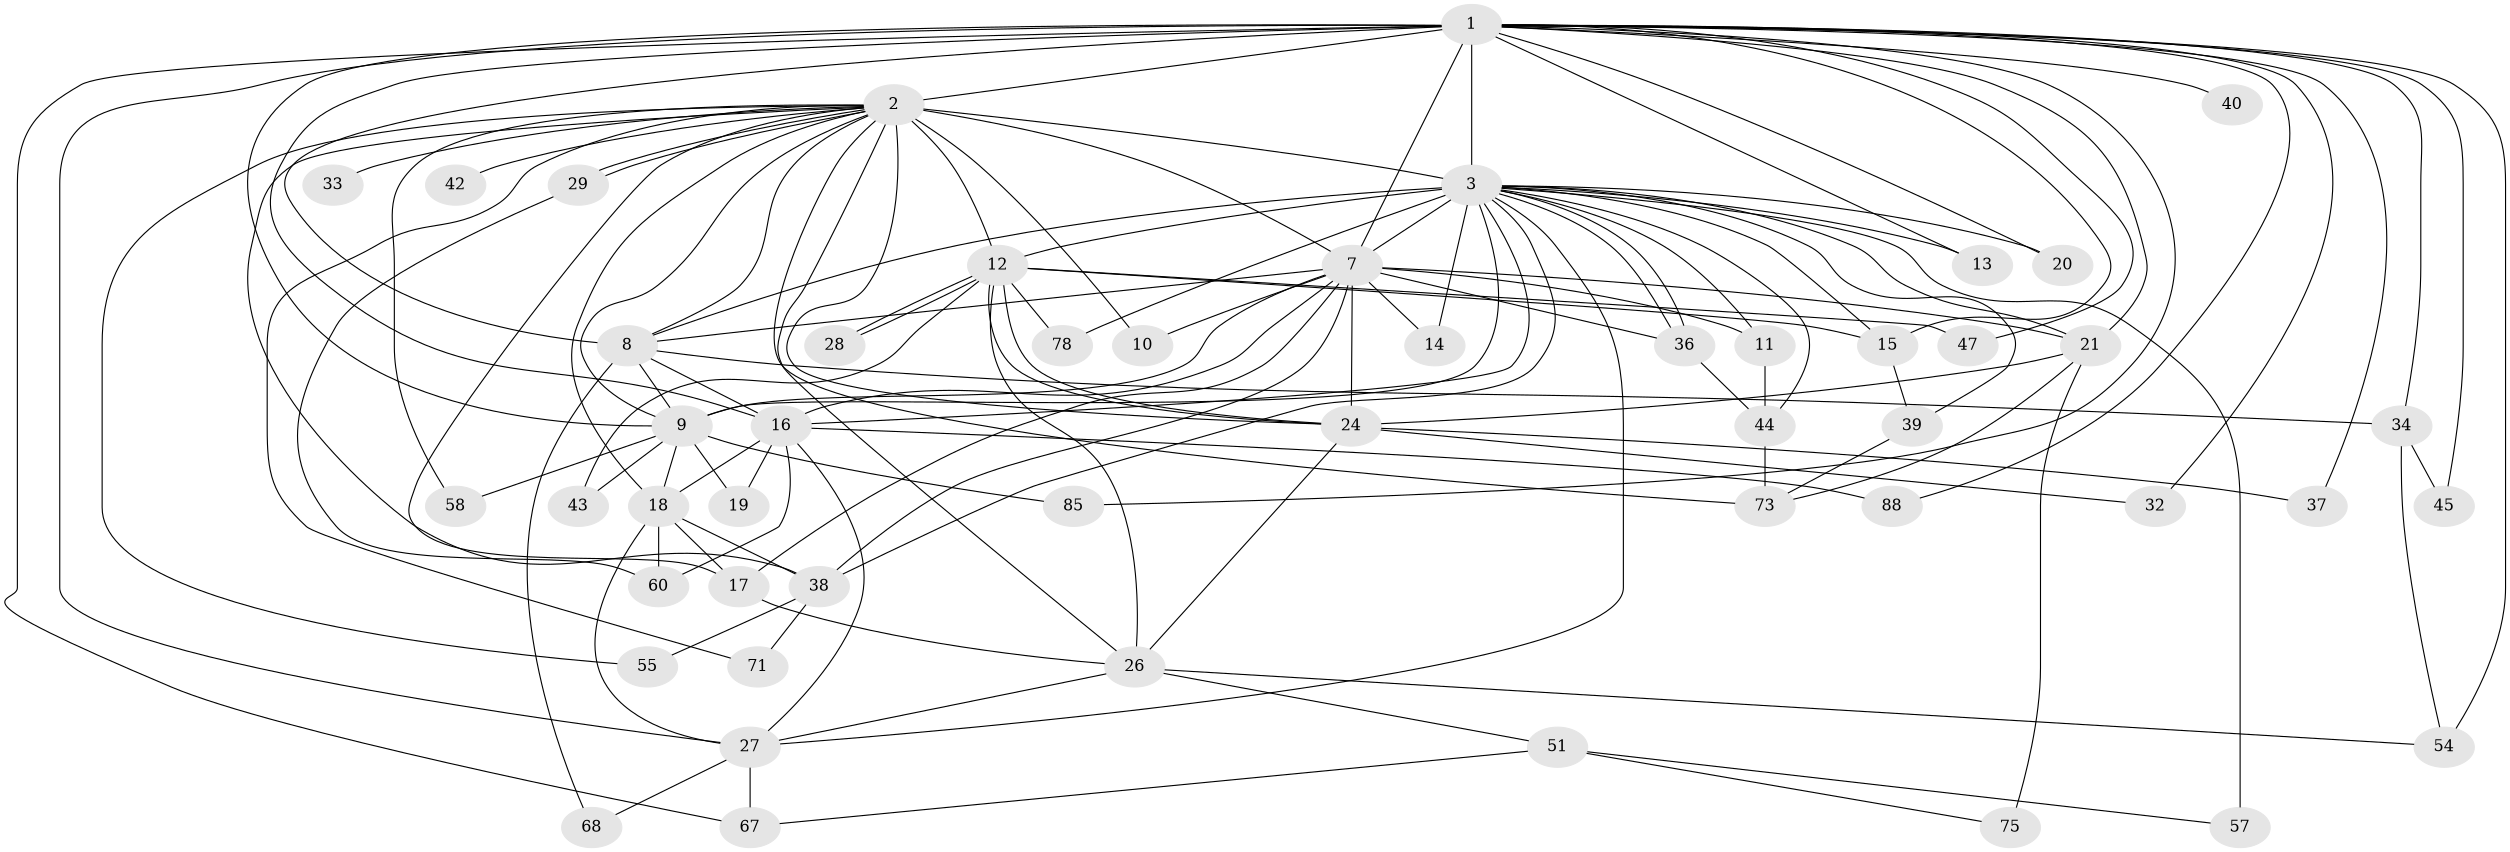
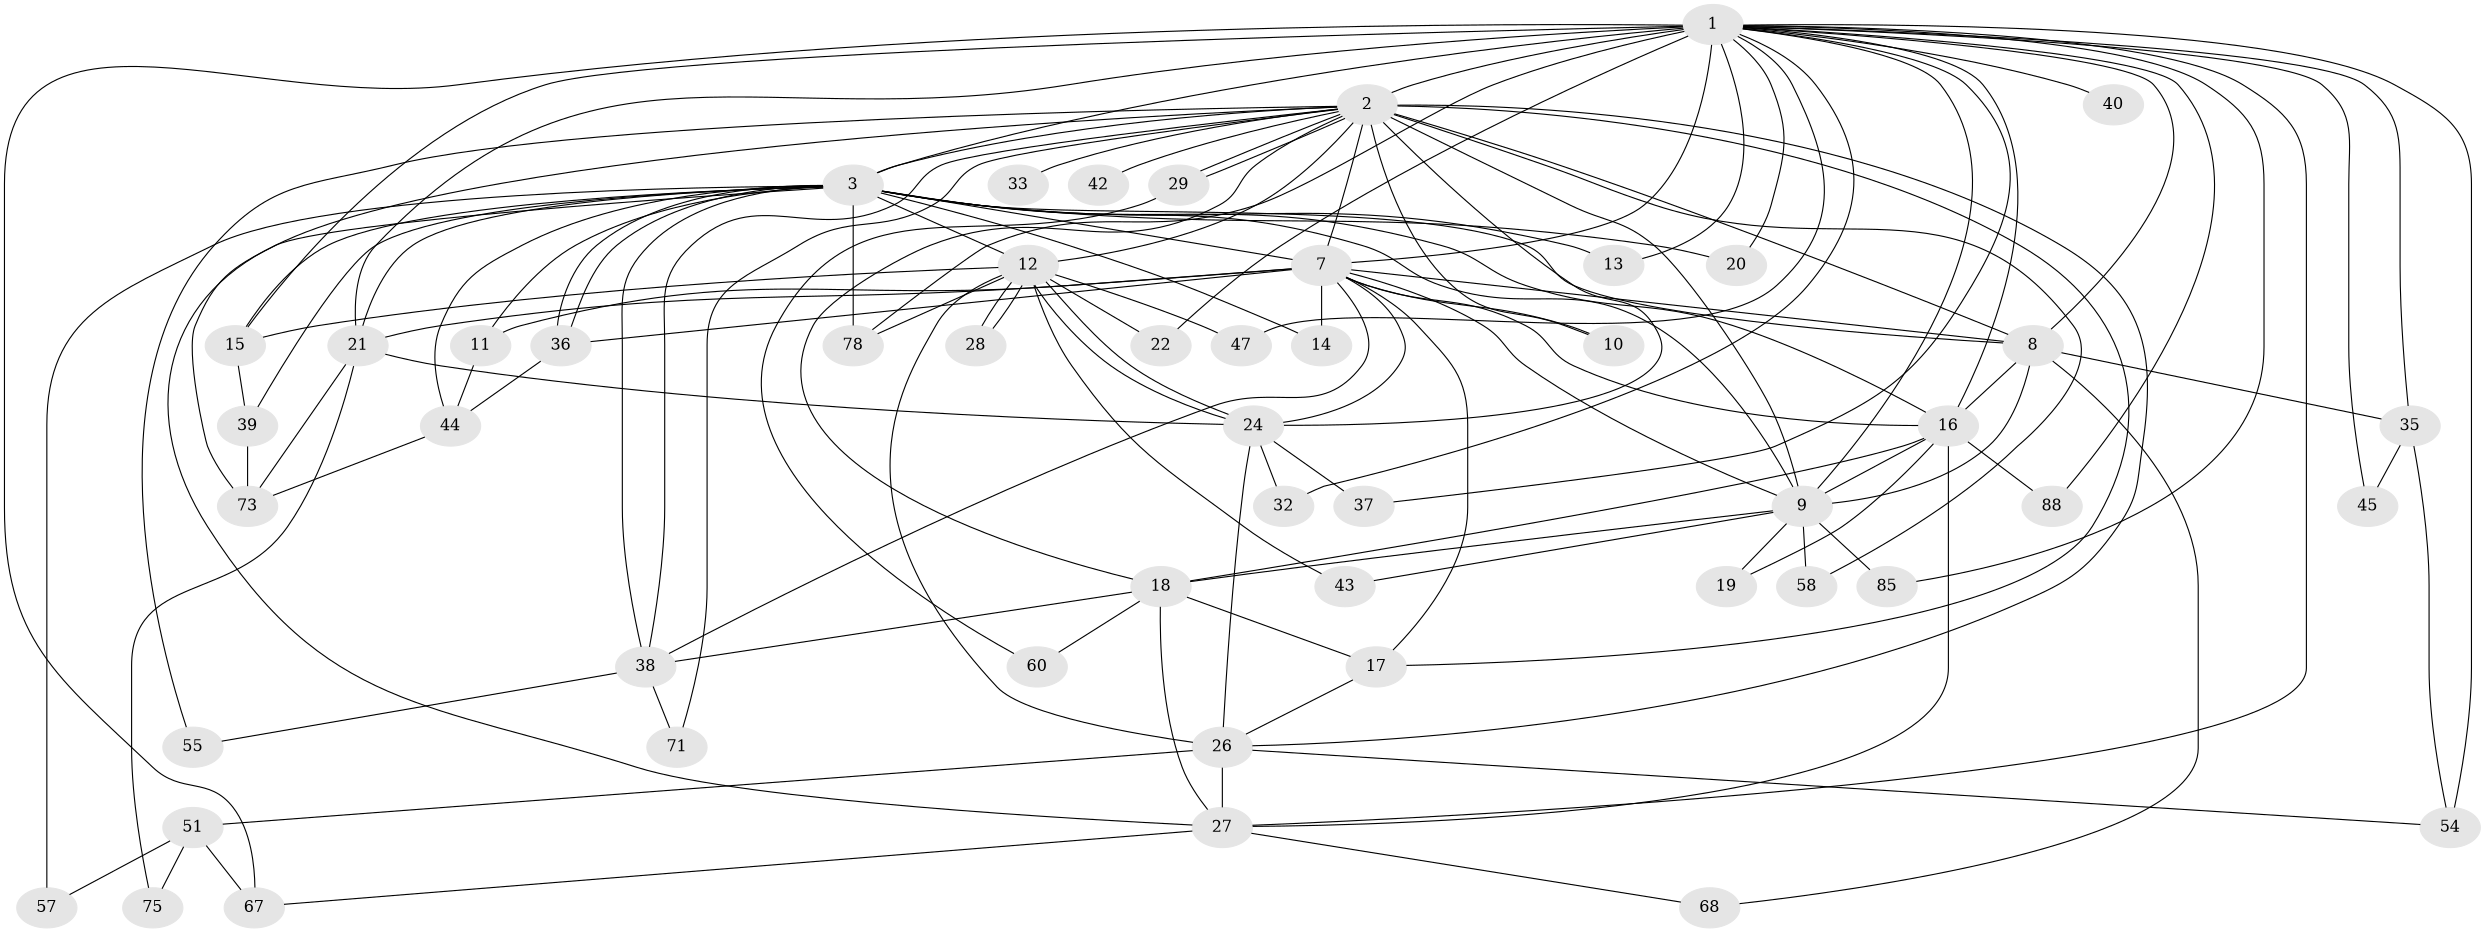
edge "1" -- "78": added
node "22": added
node "34": label "34" -> "35"
edge "16" -- "60": now "16" -- "9"
